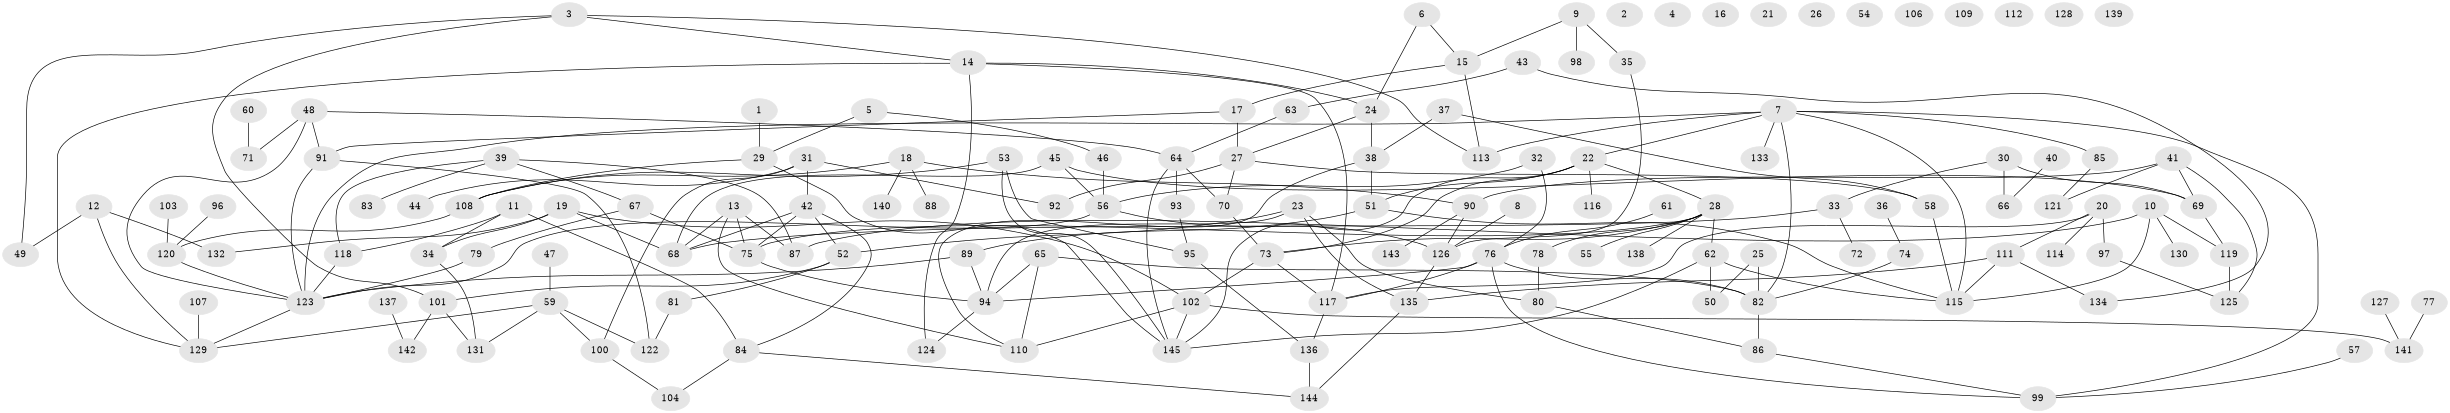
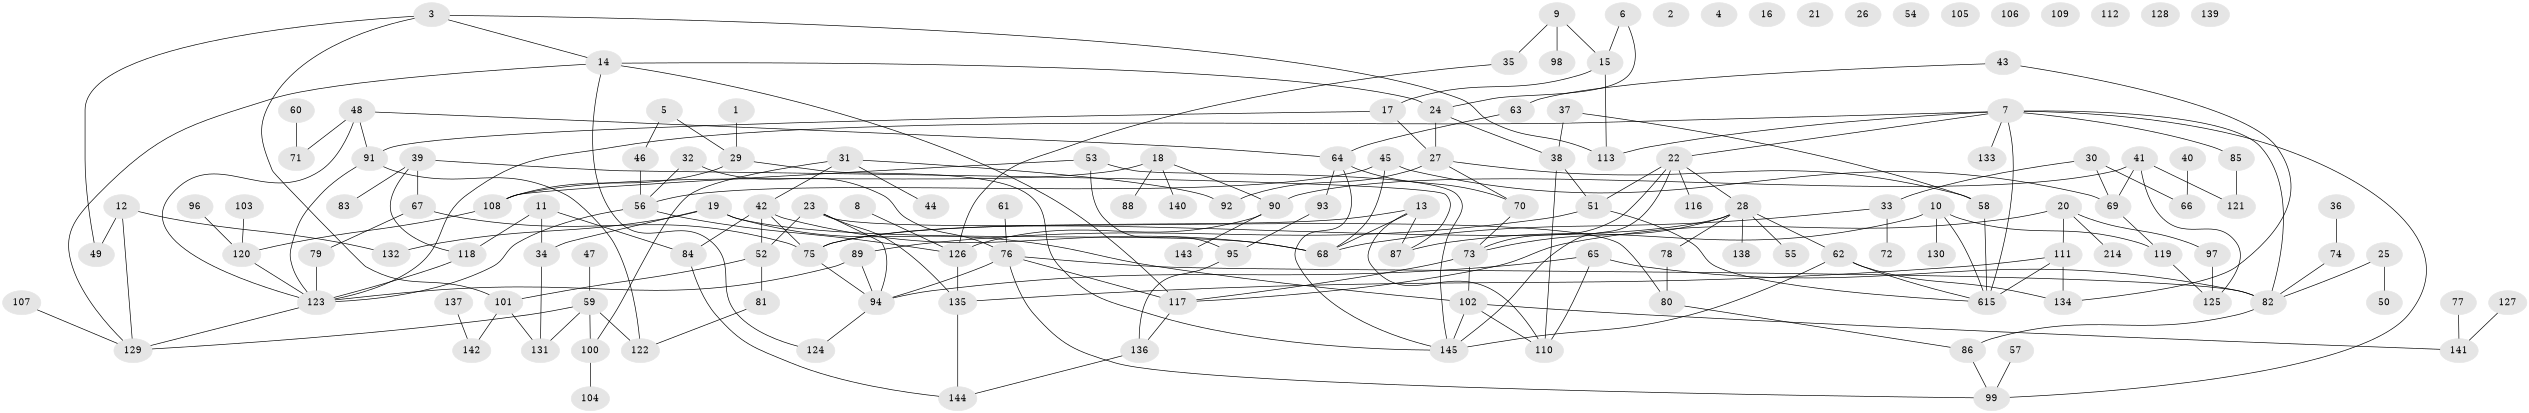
node "105": added
node "114": label "114" -> "214"
edge "62" -- "50": now "62" -- "134"
node "115": label "115" -> "615"
edge "84" -- "104": removed
